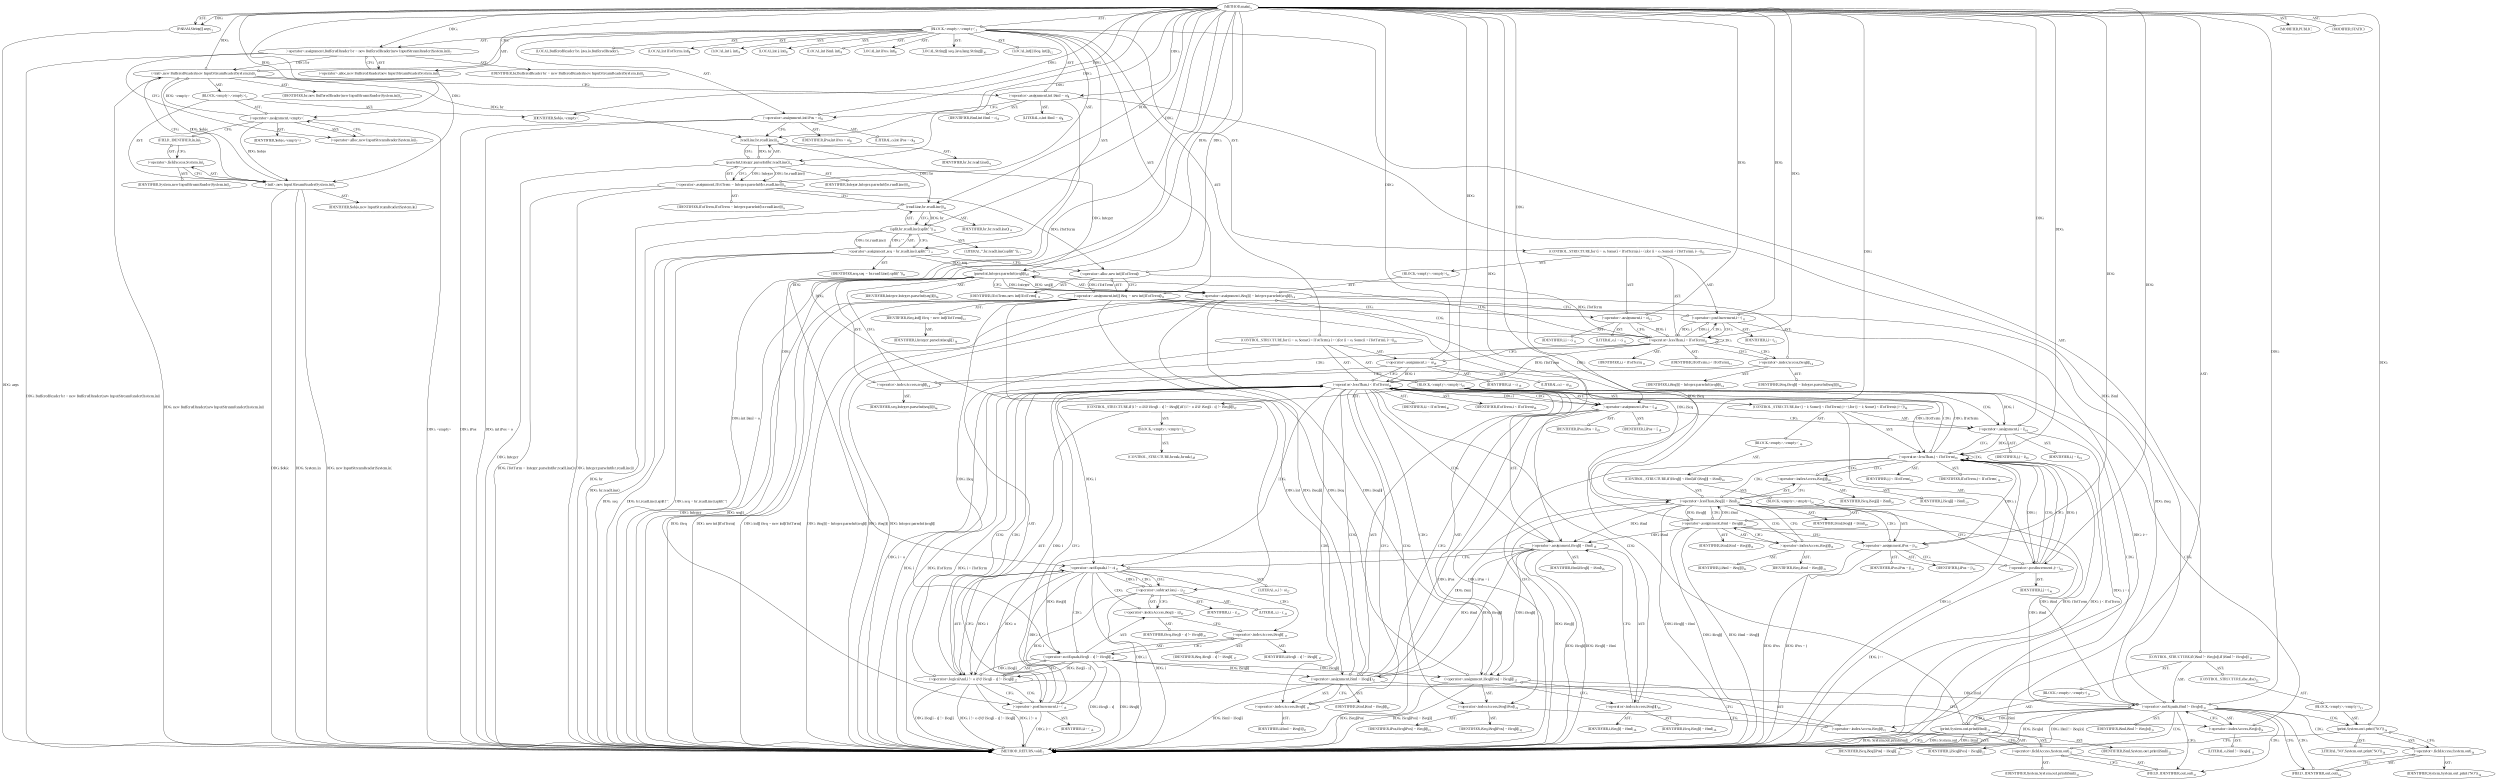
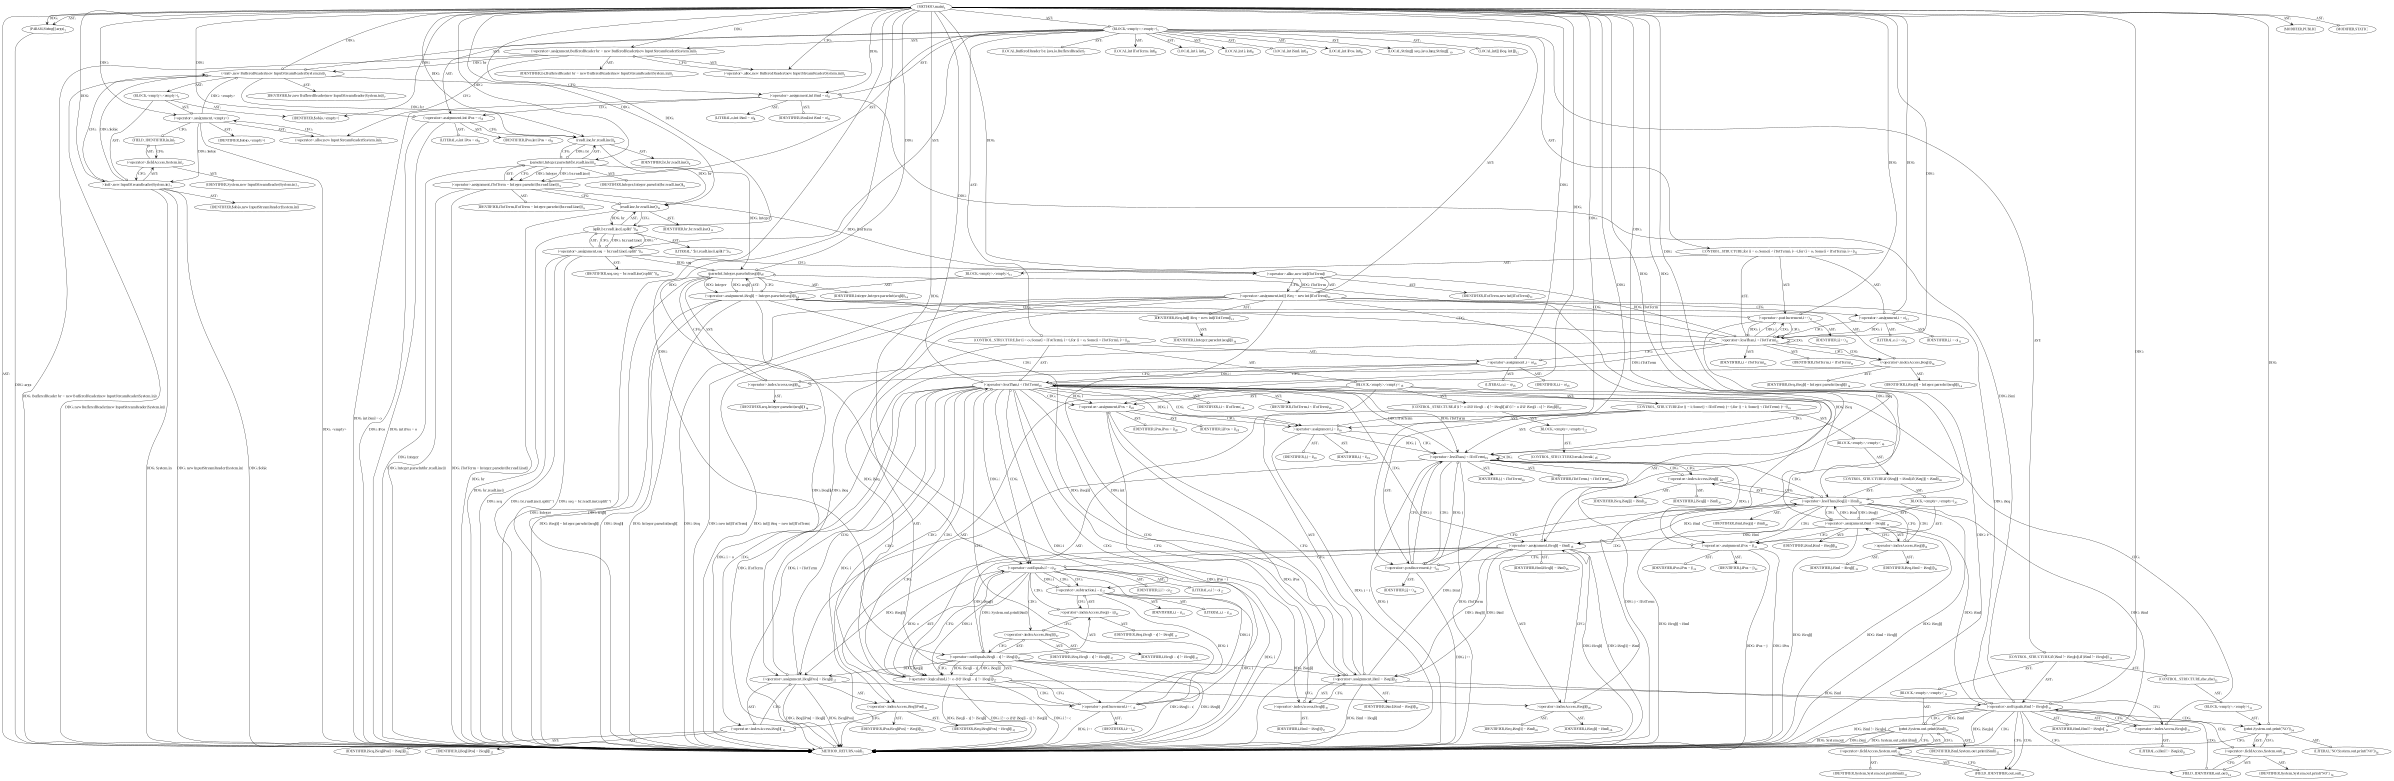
edge "(METHOD,main)" -> "(print,System.out.print(iSml))": removed, label "DDG:"
edge "(<operator>.lessThan,iSeq[j] < iSml)" -> "(<operator>.notEquals,iSml != iSeq[0])": now "(<operator>.lessThan,iSeq[j] < iSml)" -> "(IDENTIFIER,iSml,iSml != iSeq[0])"
node "(IDENTIFIER,i,i != 0)": added
edge "(<operator>.notEquals,i != 0)" -> "(<operator>.notEquals,iSeq[i - 1] != iSeq[i])": label "CDG: " -> "DDG: System.out.print(iSml)"
